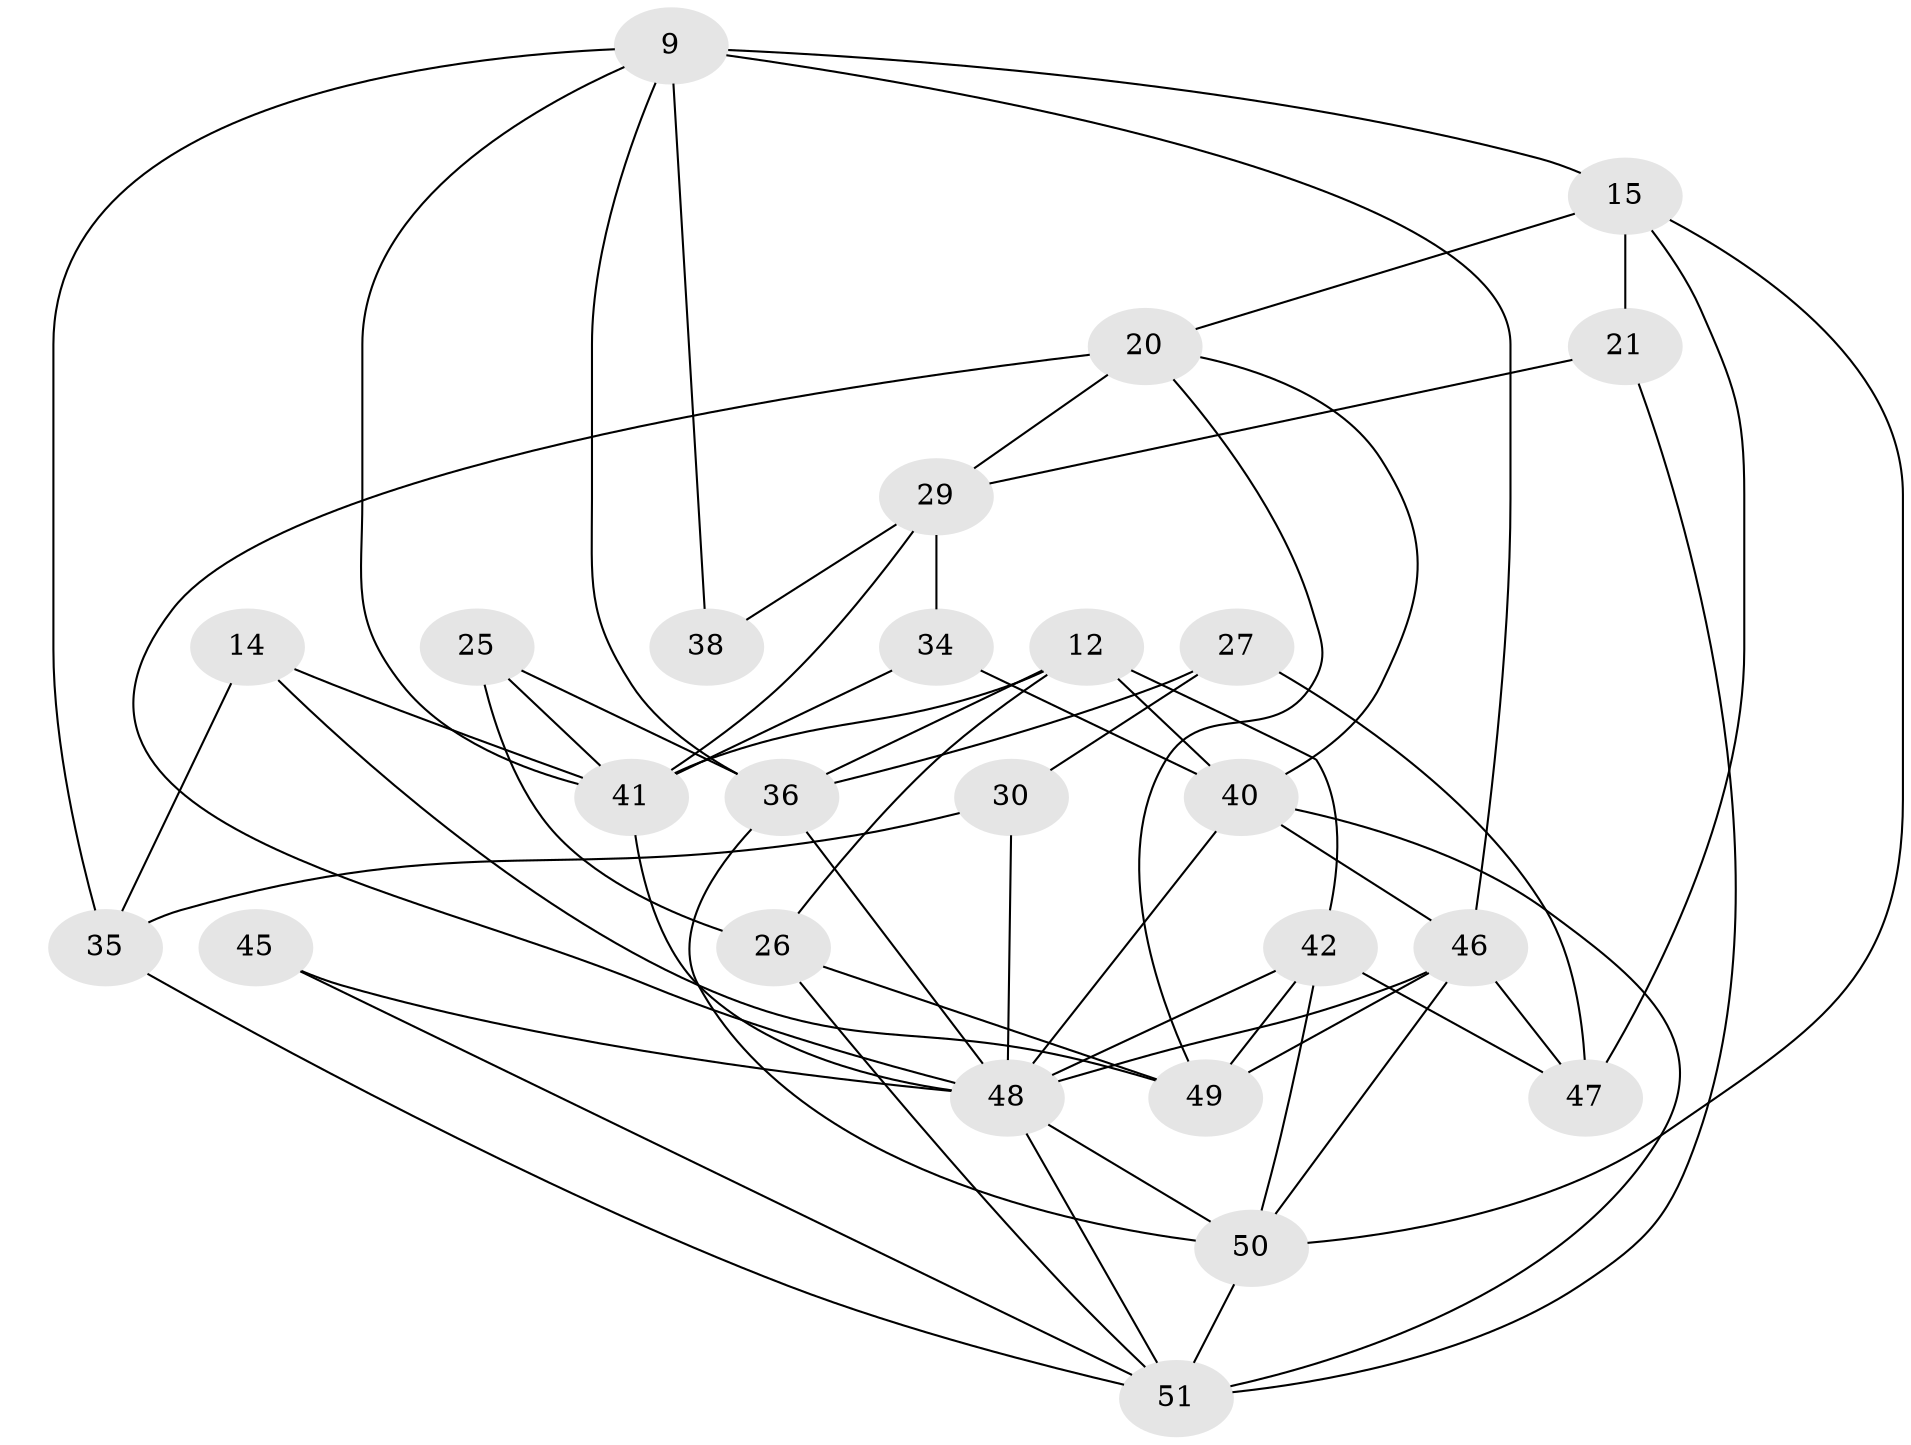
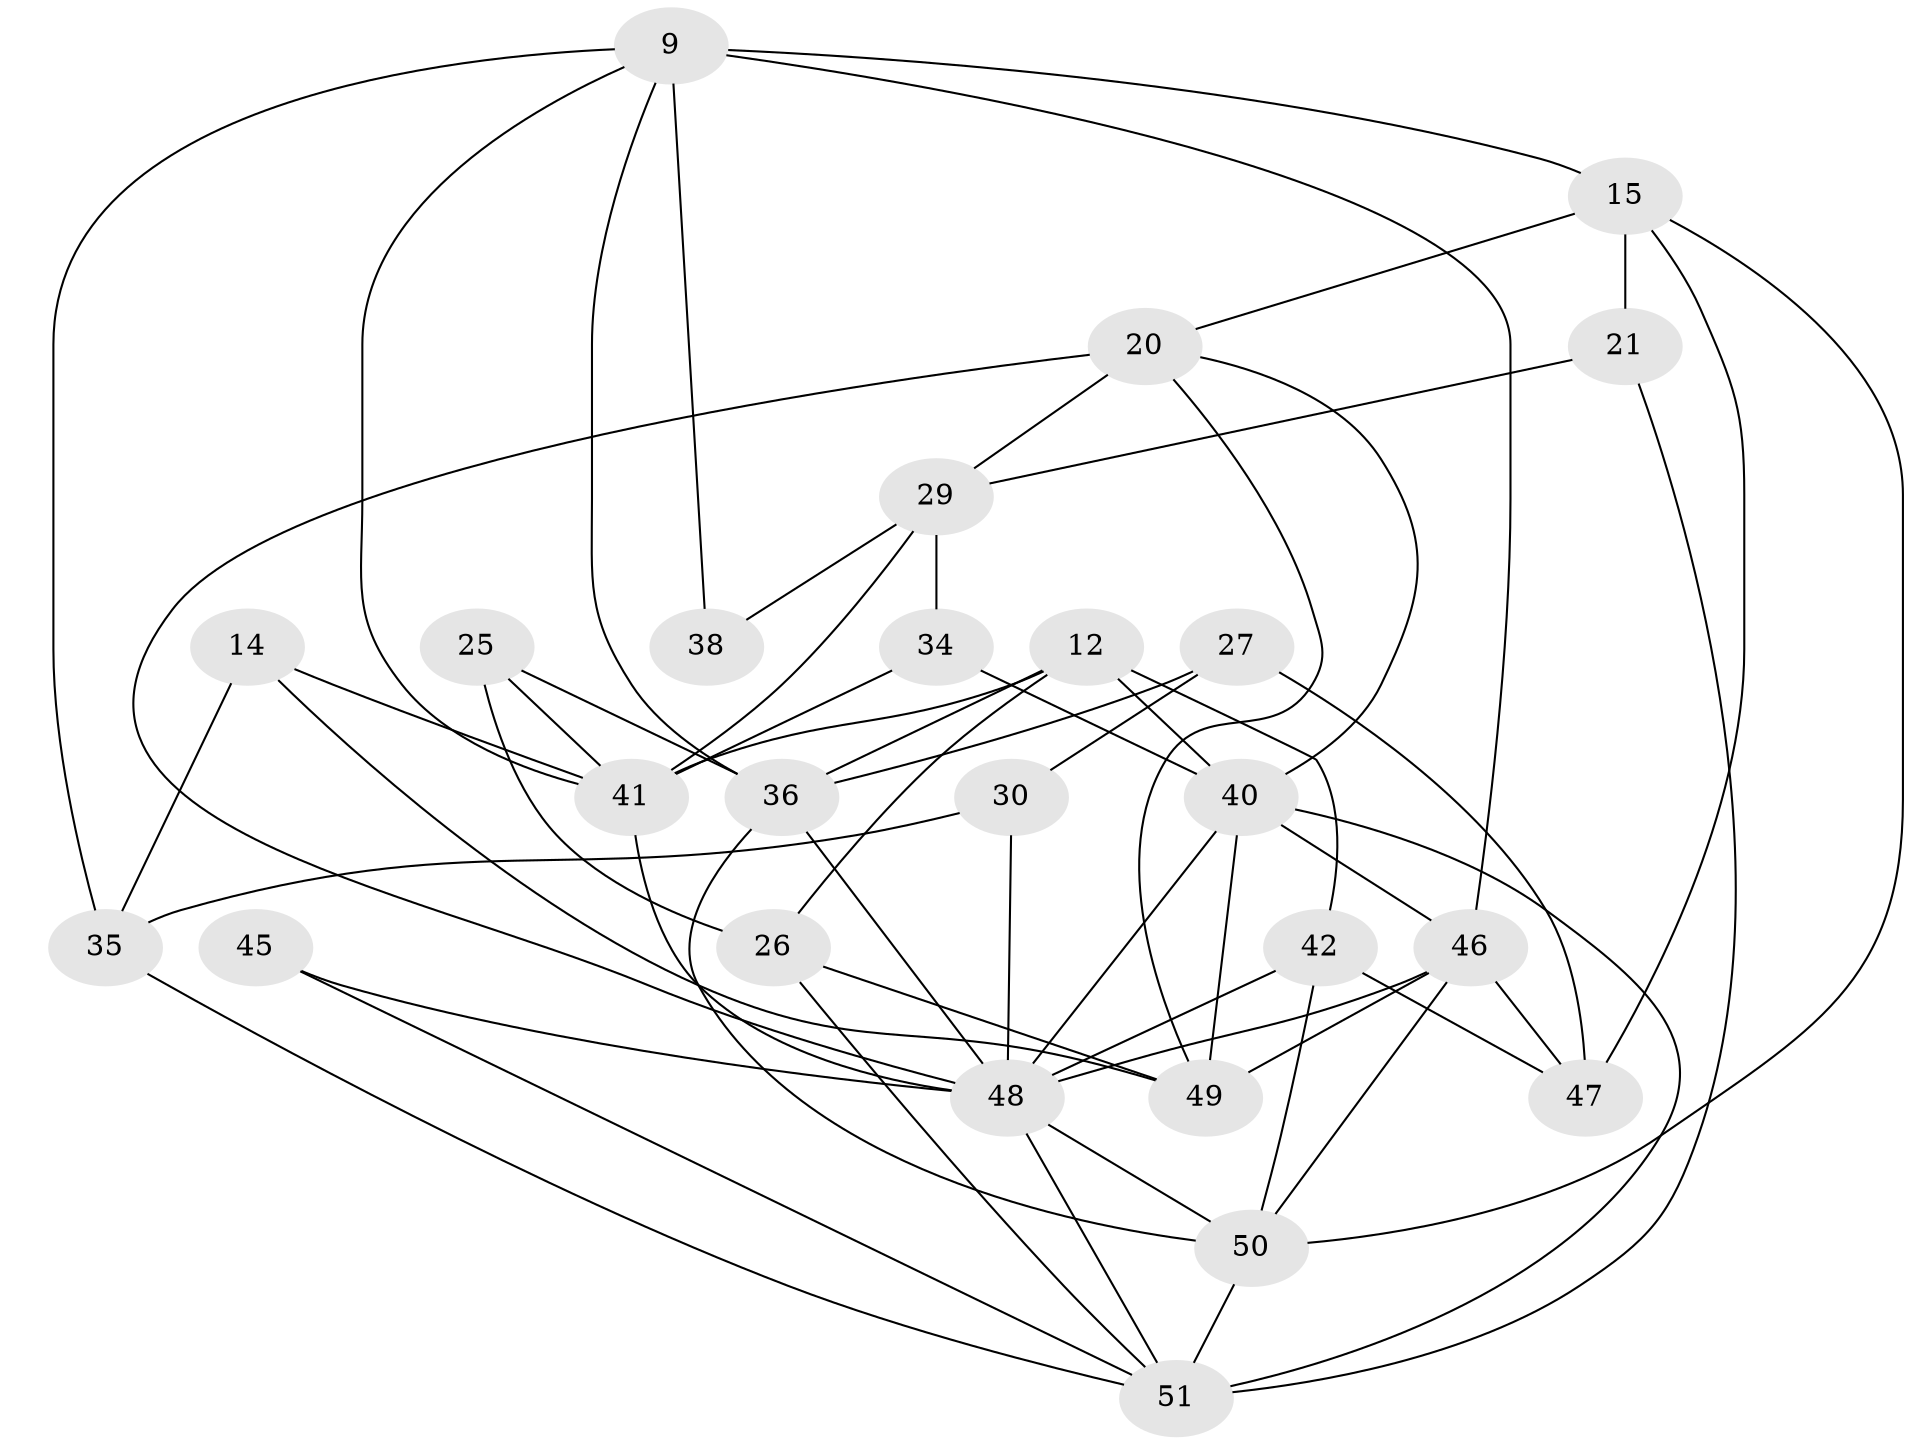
edge "42" -- "49": now "40" -- "49"
